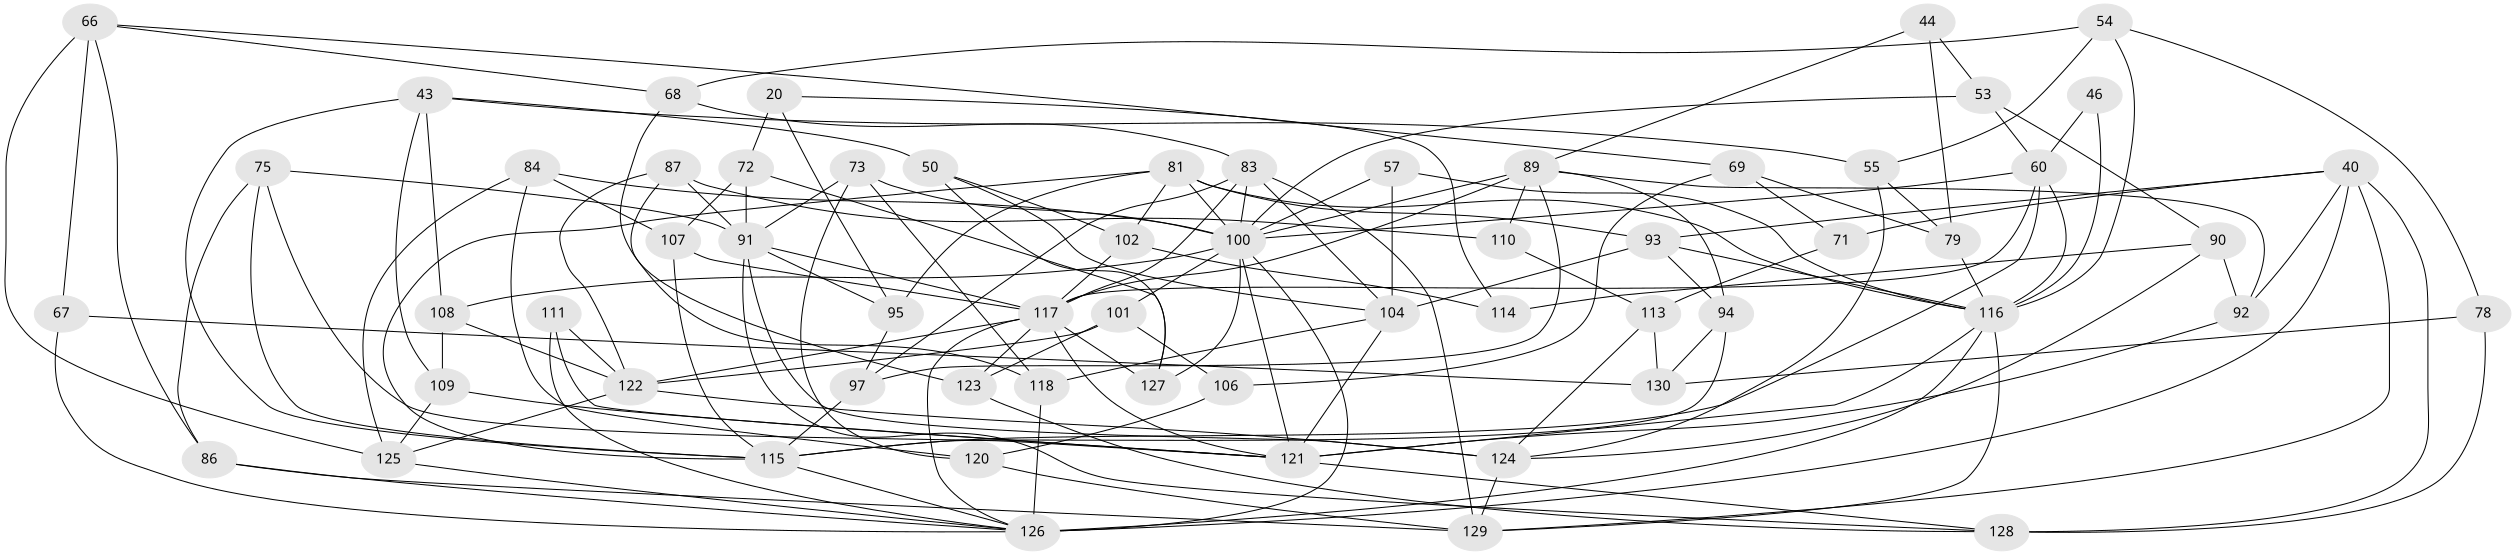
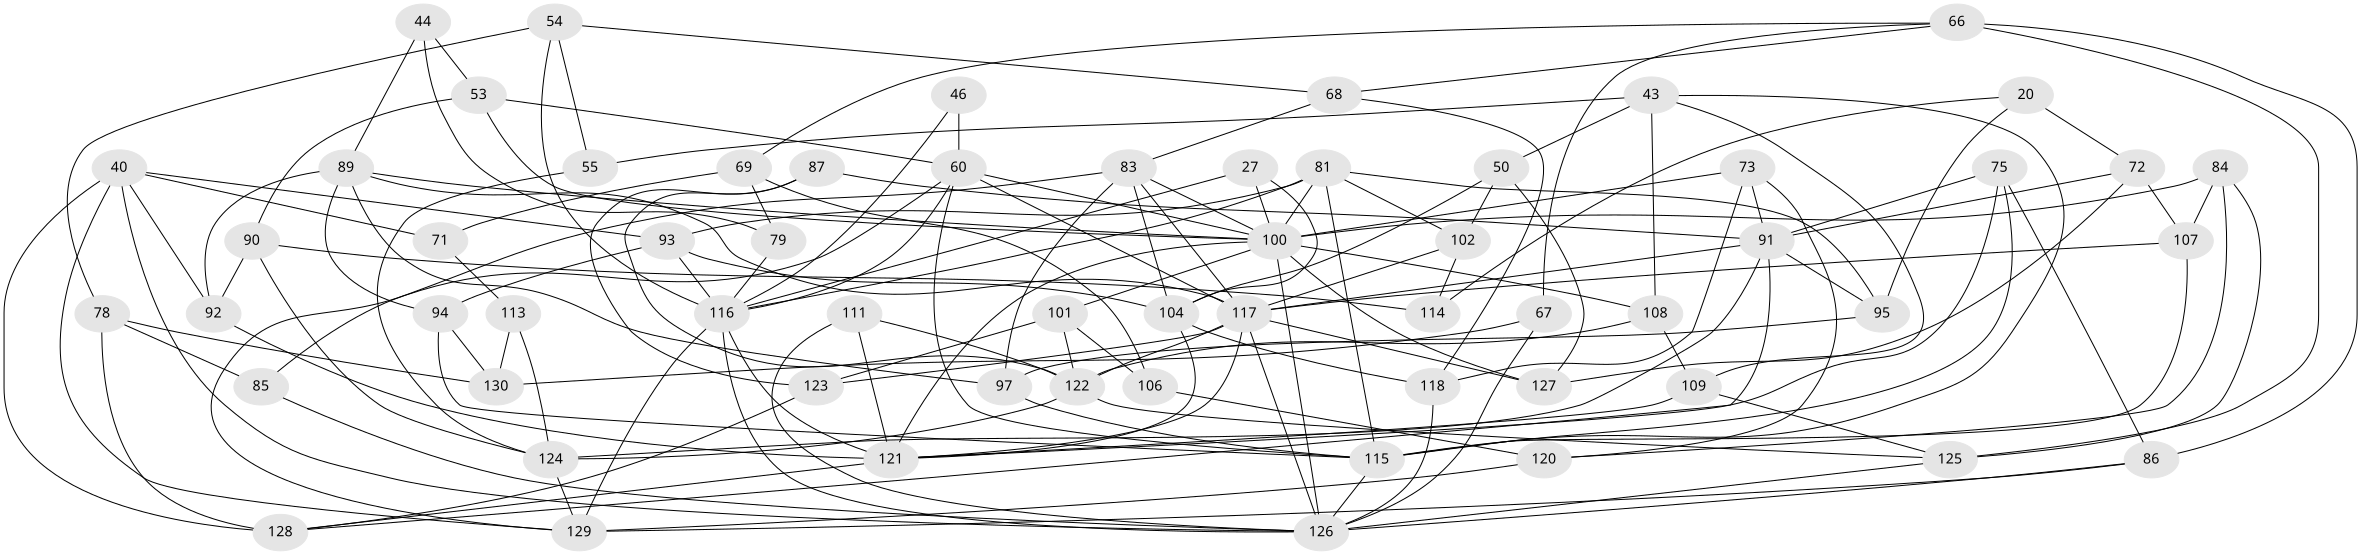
node "57": label "57" -> "27"
edge "55" -- "79": removed
node "110": removed
node "85": added
